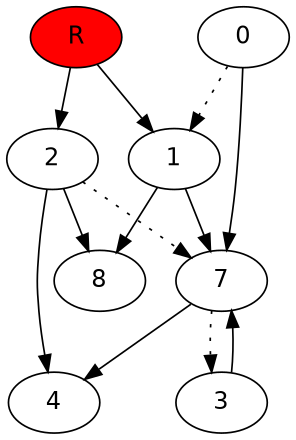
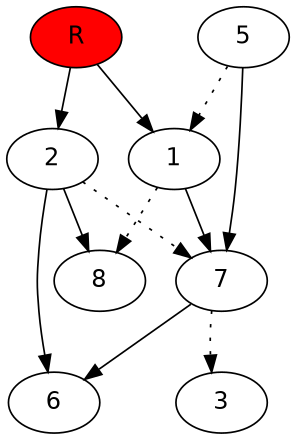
node "0": label "0" -> "5"
edge "1" -> "8": style solid -> dotted
edge "3" -> "7": removed
node "4": label "4" -> "6"
